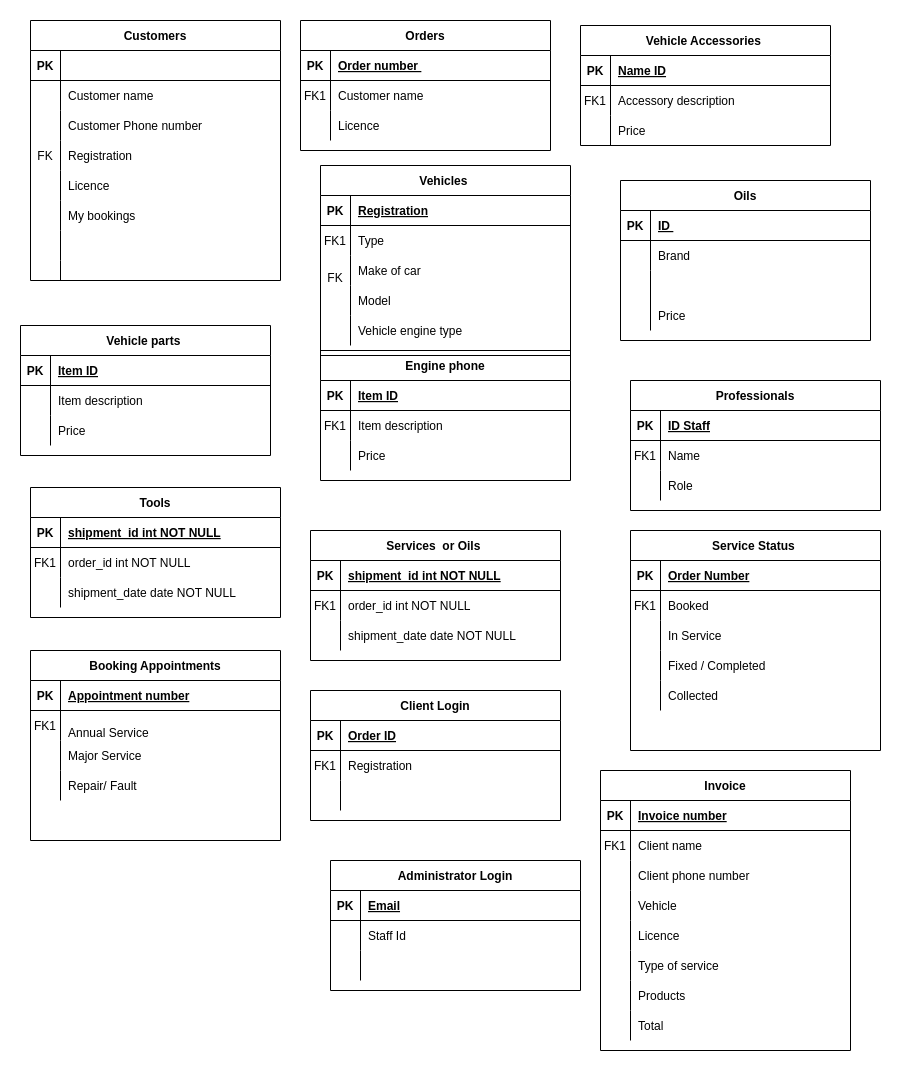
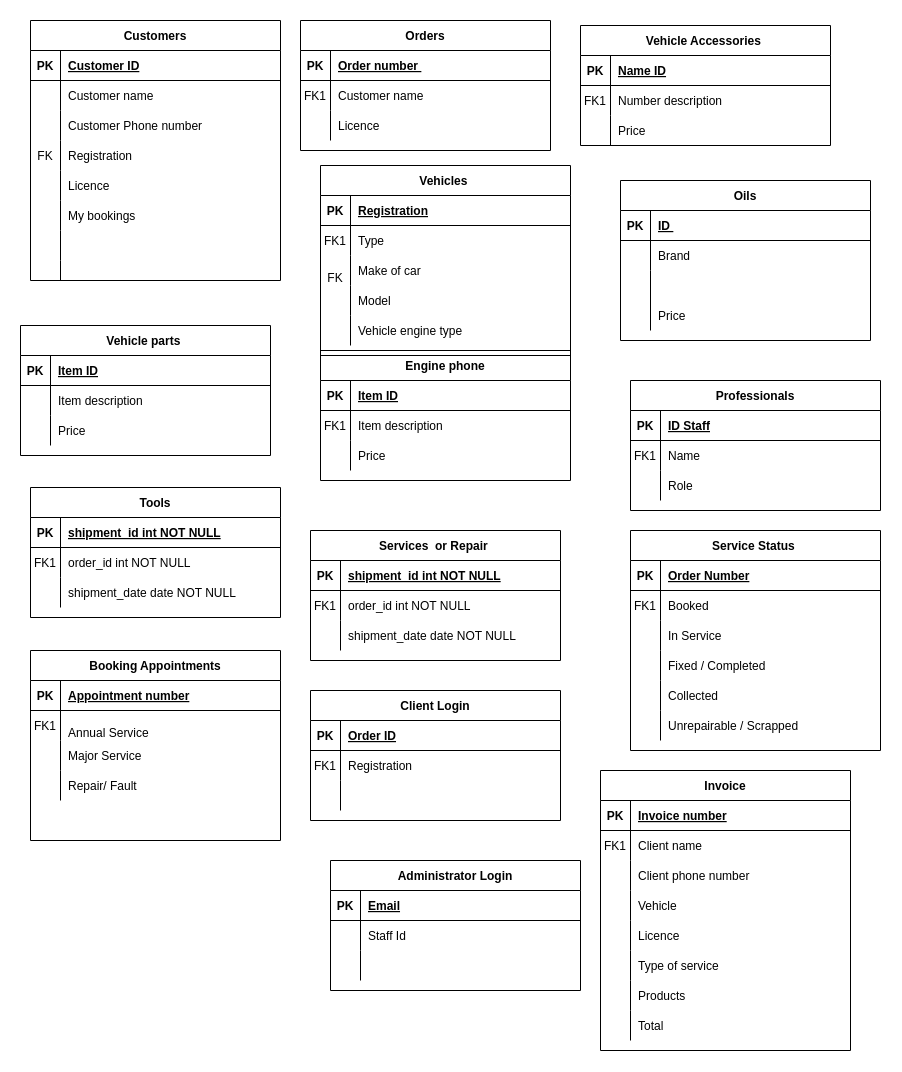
node "Customer ID": added
node "Accessory description": label "Accessory description" -> "Number description"
node "Services or Oils": label "Services or Oils" -> "Services or Repair"
node "Unrepairable / Scrapped": added
